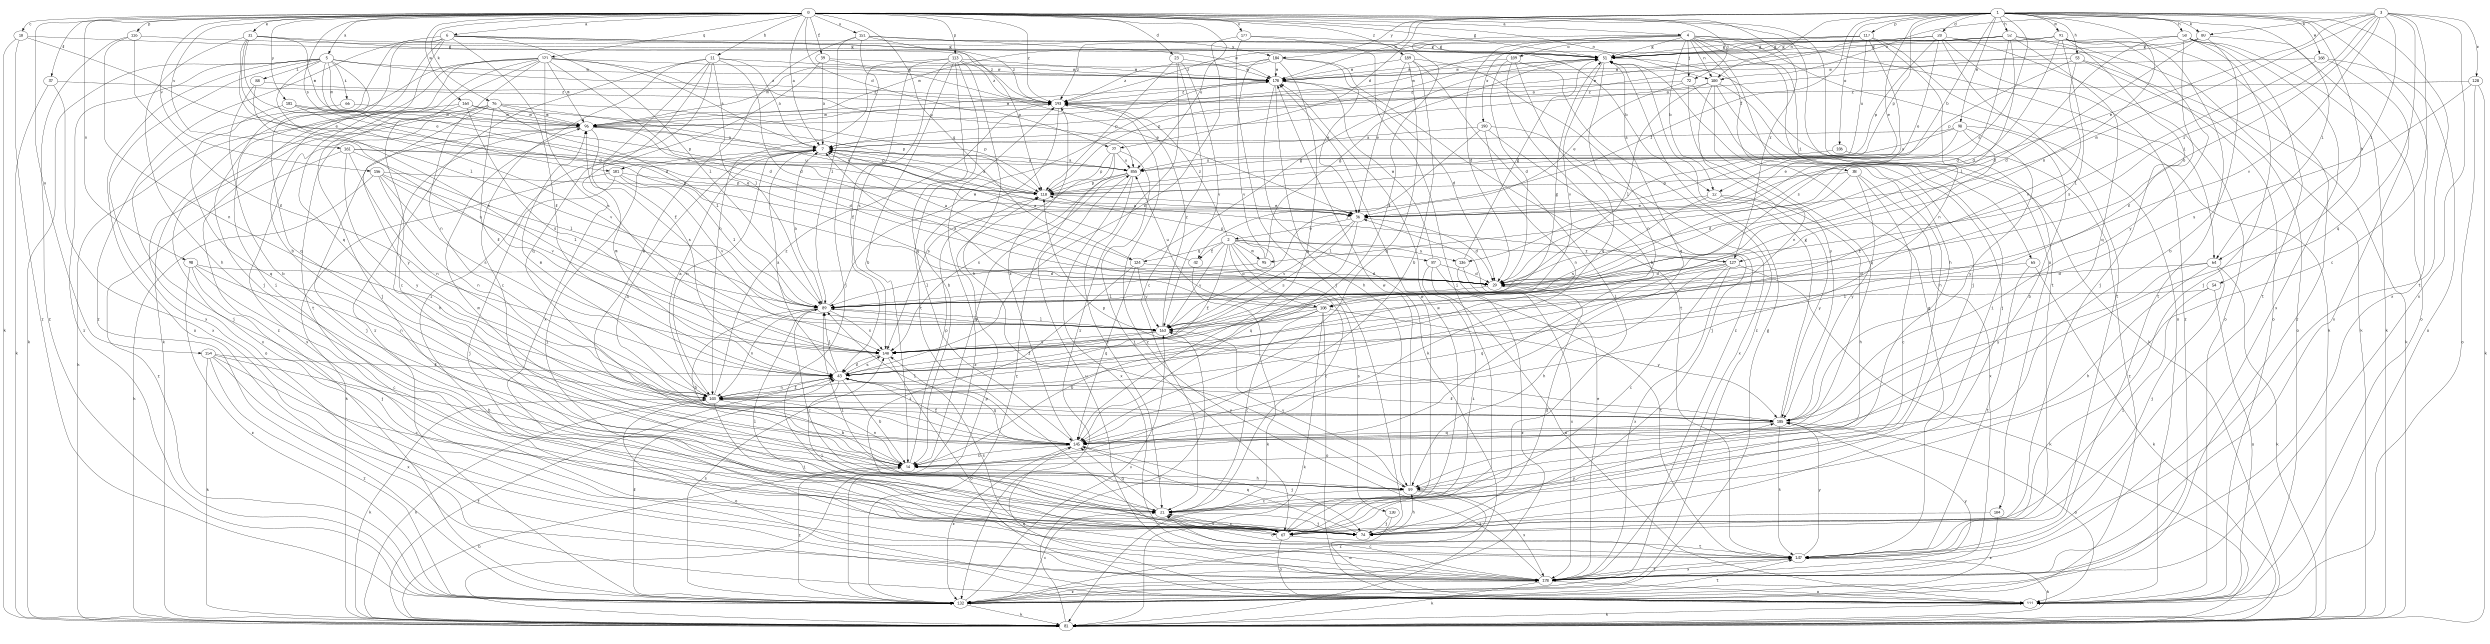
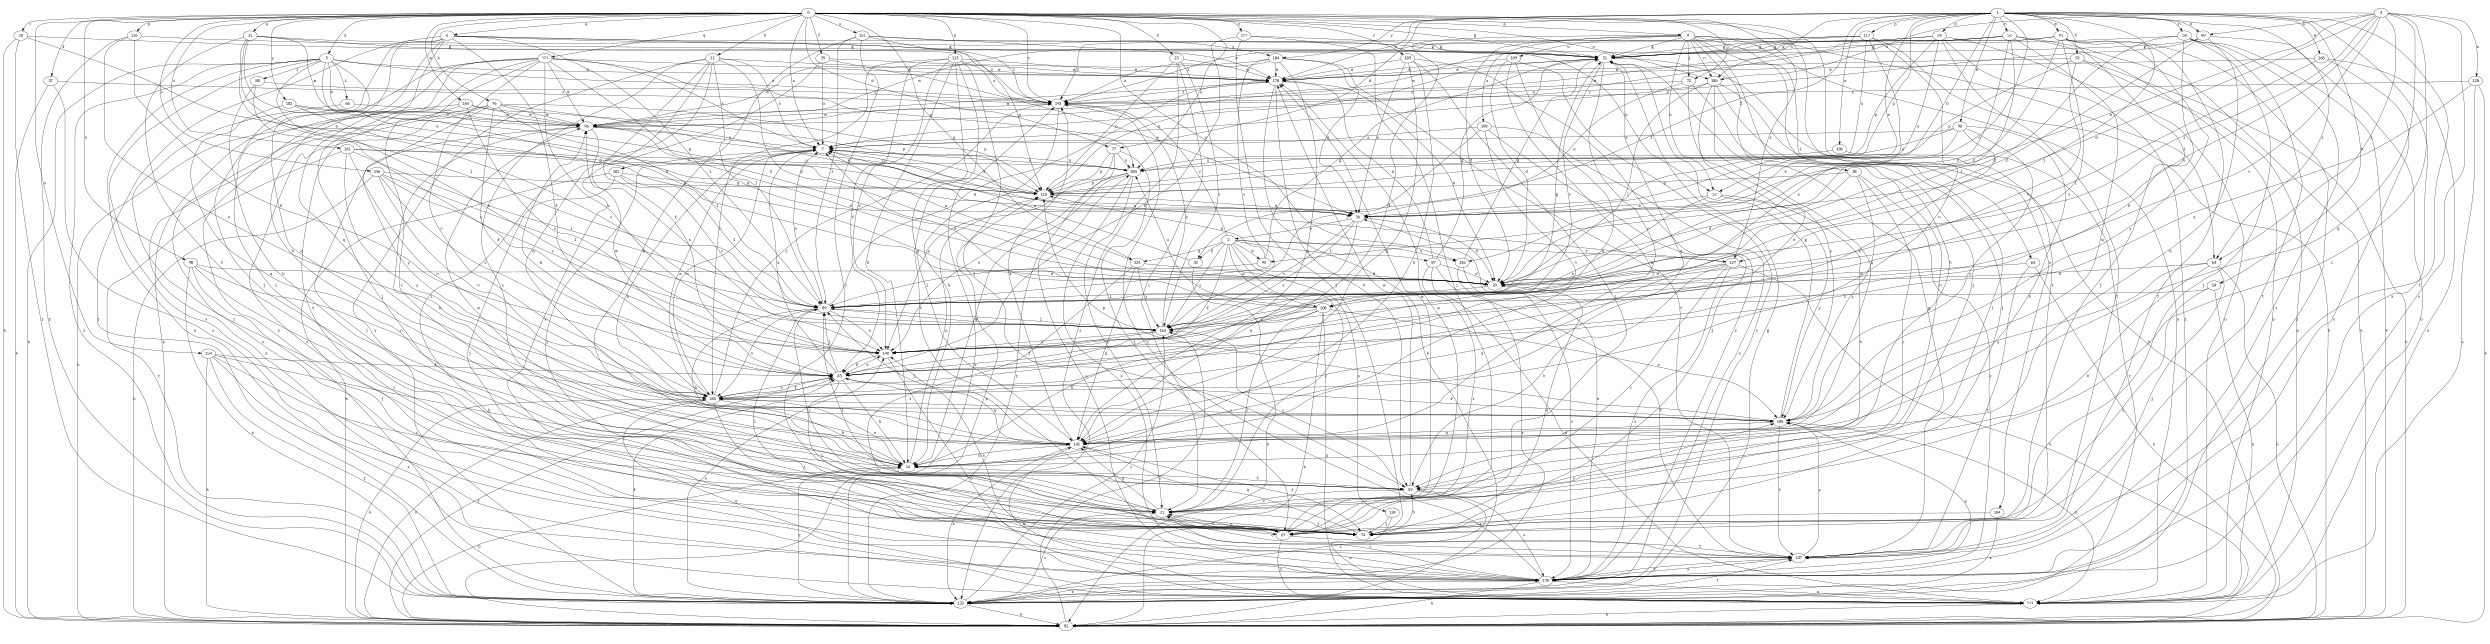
edge "0" -> "101": now "0" -> "136"
edge "124" -> "51": now "87" -> "51"
edge "1" -> "108": label "o" -> "j"
edge "113" -> "59": label "h" -> "j"
edge "145" -> "43": removed, label "f"
edge "147" -> "81": removed, label "k"
